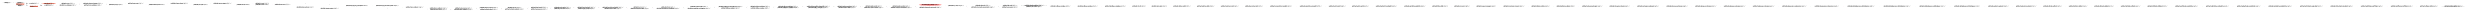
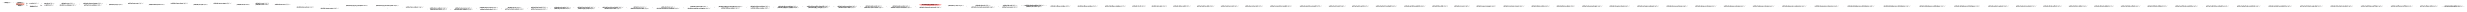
node "persistentTopics = admin.topics()@@@4@@@['1', '1', '0']": fillcolor tomato -> white
node "PulsarAdmin admin@@@2@@@['0', '0', '1']": fillcolor tomato -> lightgray
